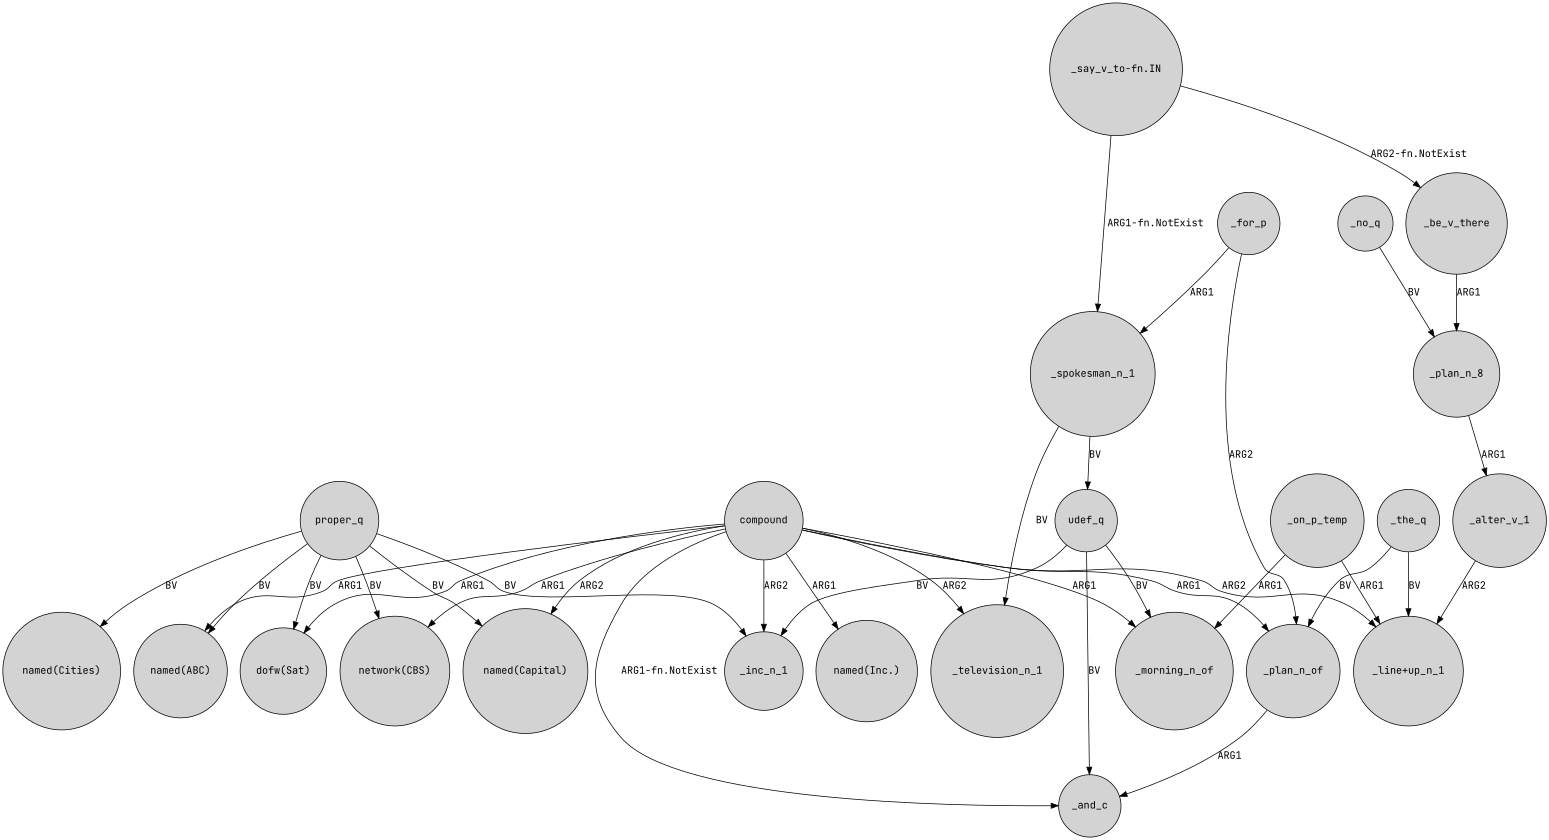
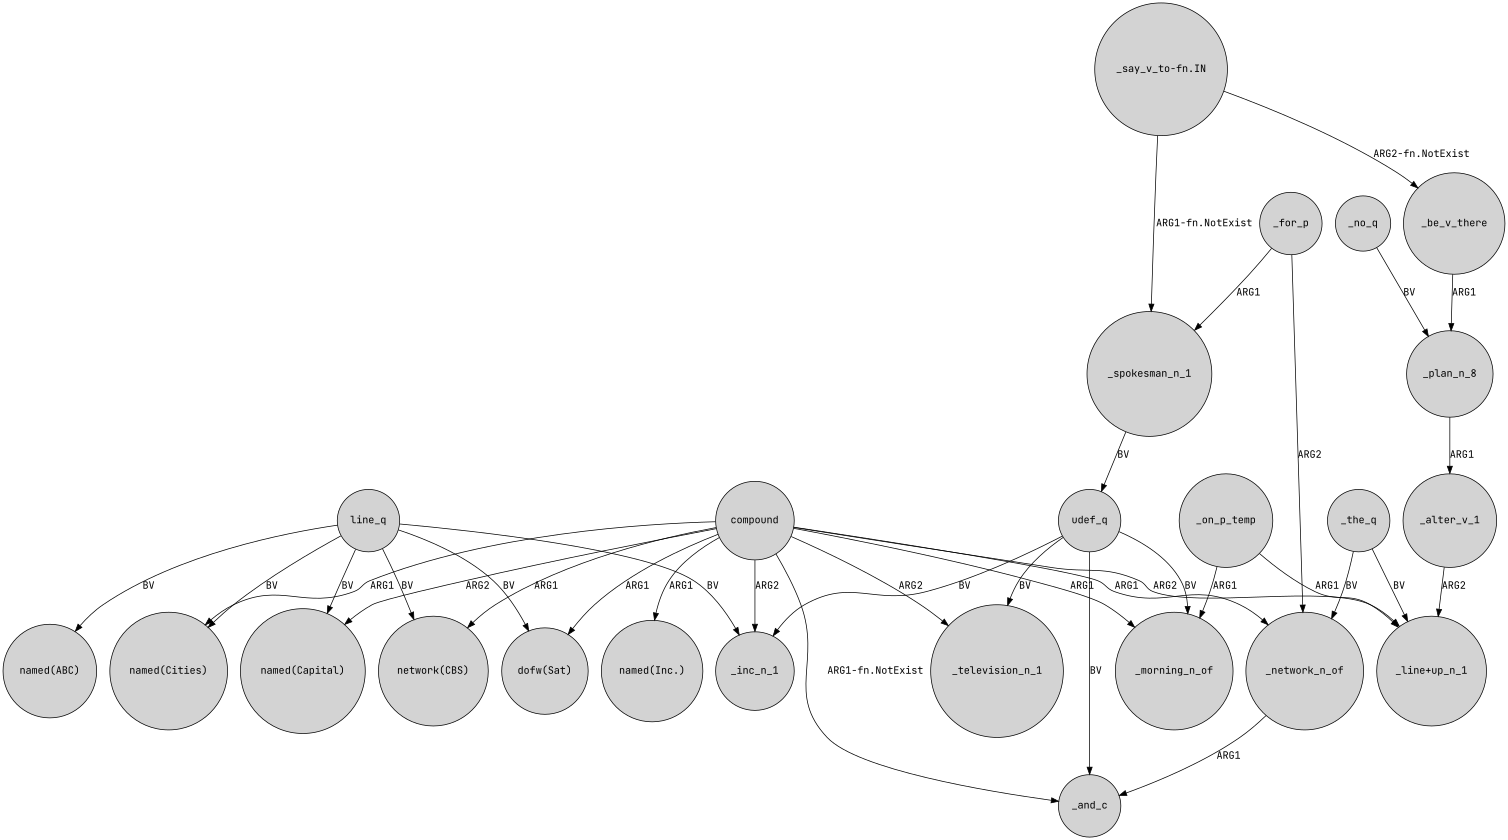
edge "_spokesman_n_1" -> "_television_n_1": now "udef_q" -> "_television_n_1"
node "proper_q": label "proper_q" -> "line_q"
edge "compound" -> "named(ABC)": now "compound" -> "named(Cities)"
node "_plan_n_of": label "_plan_n_of" -> "_network_n_of"
